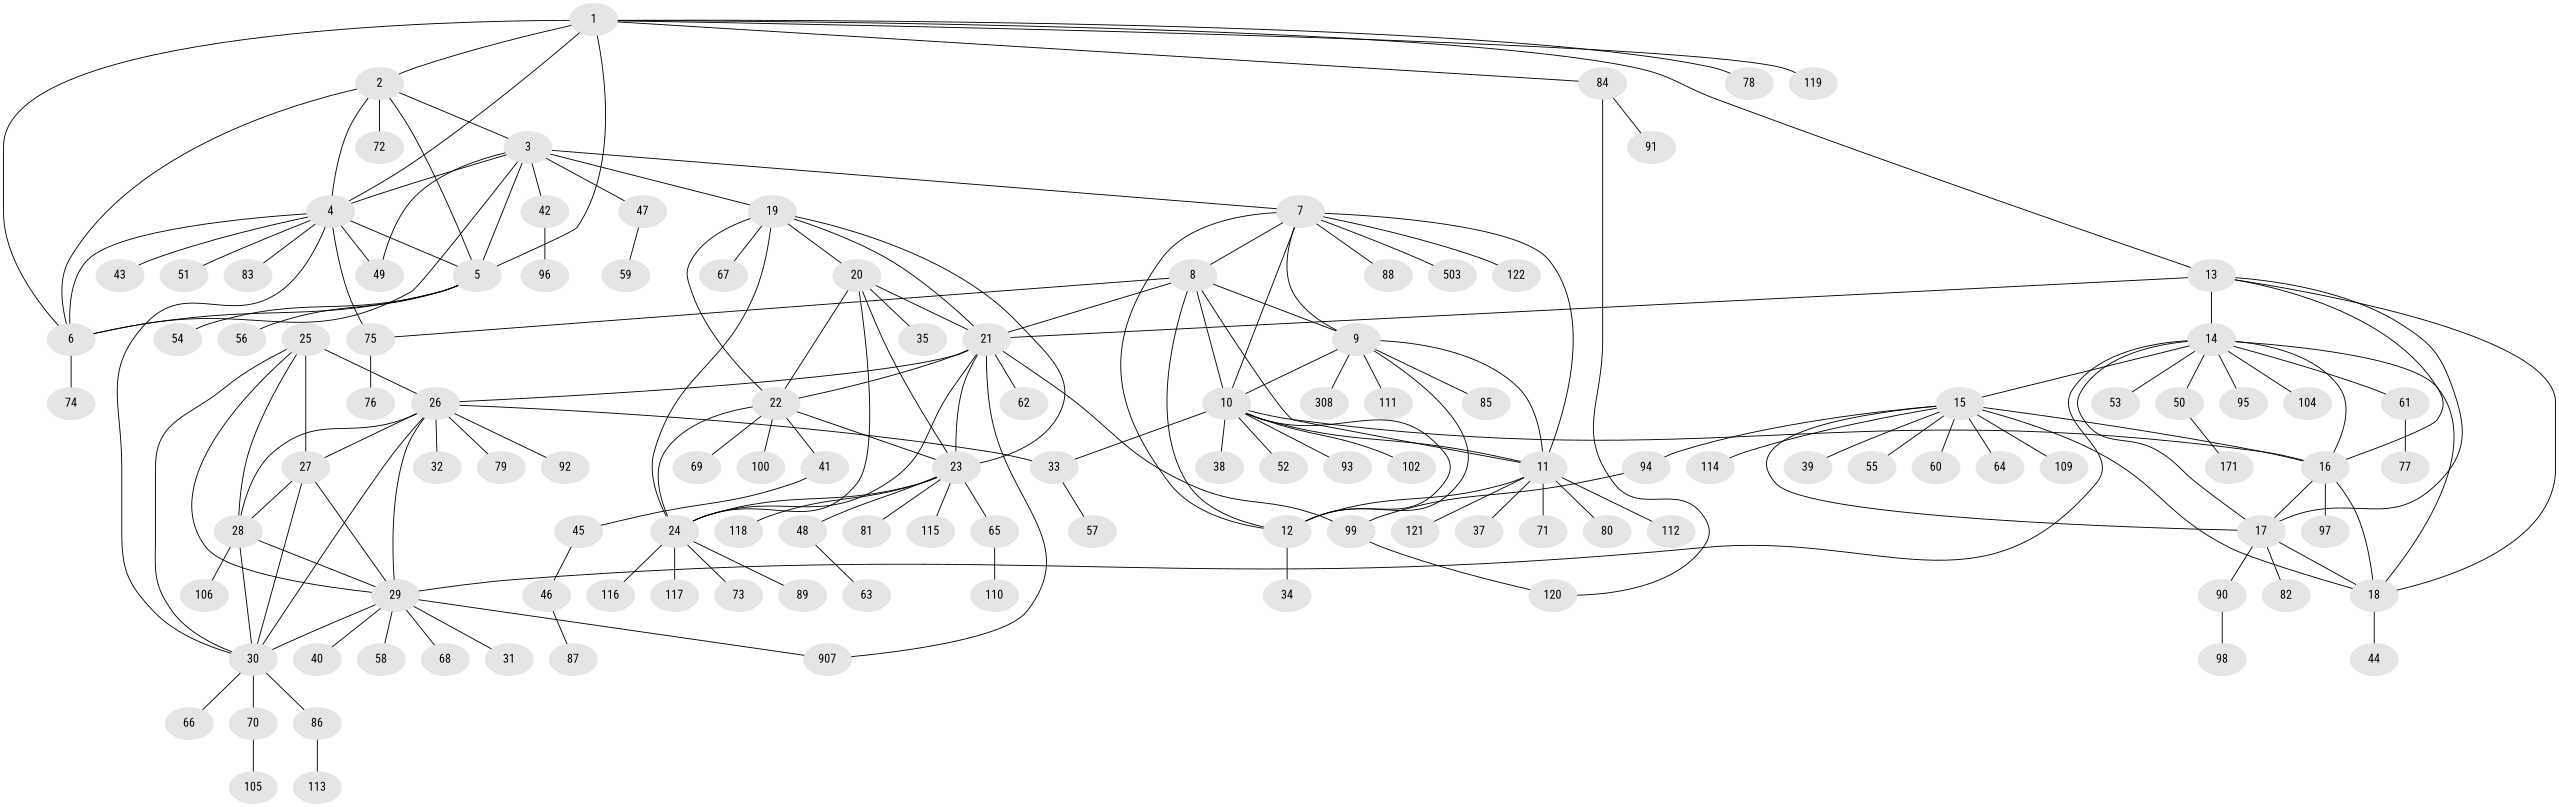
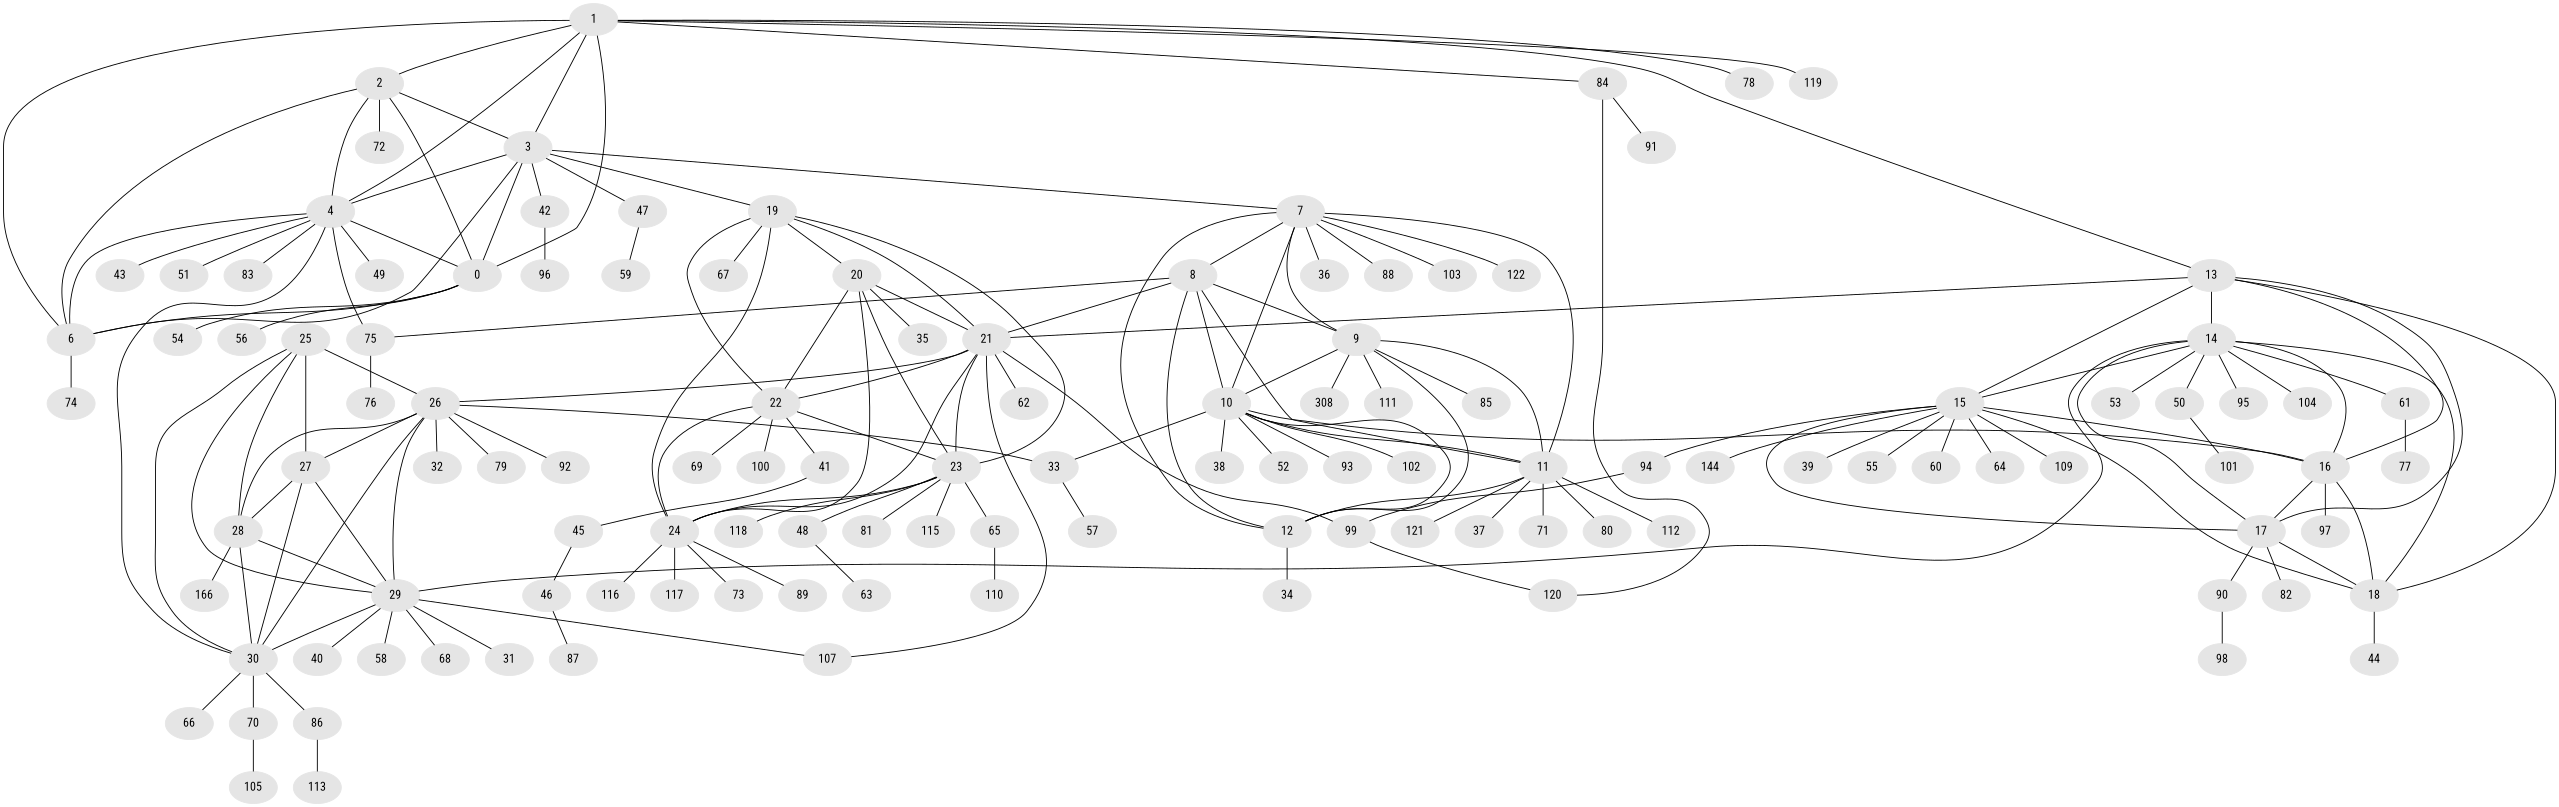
edge "3" -- "49": now "3" -- "1"
node "5": label "5" -> "0"
node "36": added
node "503": label "503" -> "103"
edge "13" -- "15": added
node "114": label "114" -> "144"
node "171": label "171" -> "101"
node "106": label "106" -> "166"
node "907": label "907" -> "107"
